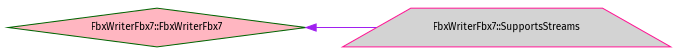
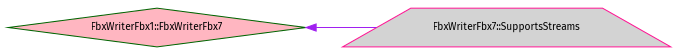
node "FbxWriterFbx7::FbxWriterFbx7": label "FbxWriterFbx7::FbxWriterFbx7" -> "FbxWriterFbx1::FbxWriterFbx7"
